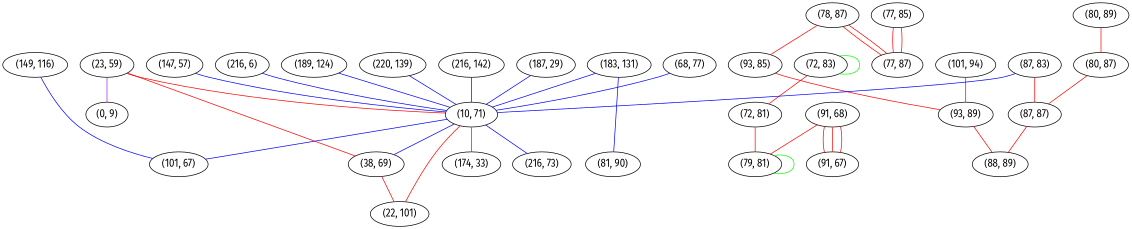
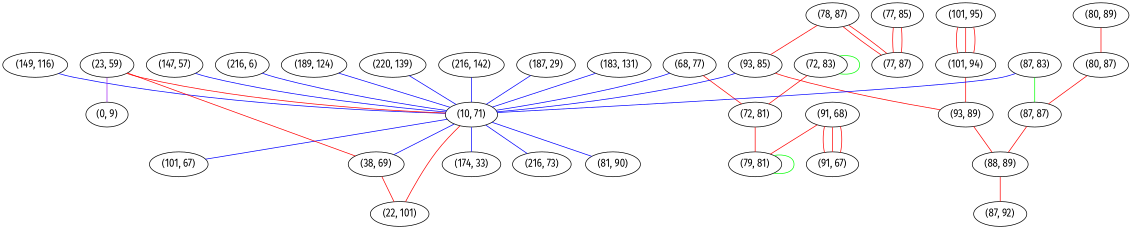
node "(101, 95)": added
edge "(68, 77)" -- "(72, 81)": added
edge "(87, 83)" -- "(87, 87)": color red -> green
edge "(93, 85)" -- "(10, 71)": added
edge "(183, 131)" -- "(81, 90)": now "(10, 71)" -- "(81, 90)"
edge "(149, 116)" -- "(101, 67)": now "(149, 116)" -- "(10, 71)"
edge "(10, 71)" -- "(174, 33)": color red -> blue
node "(87, 92)": added
